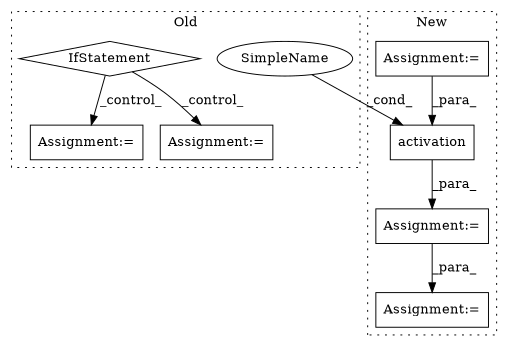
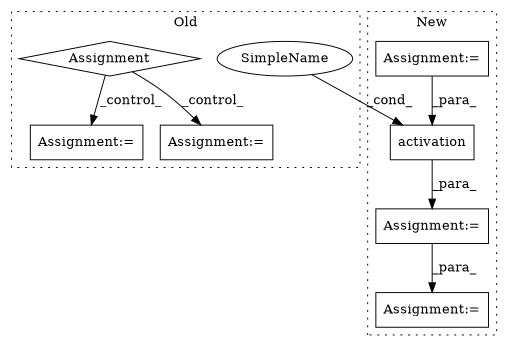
node "IfStatement": label "IfStatement" -> "Assignment"
